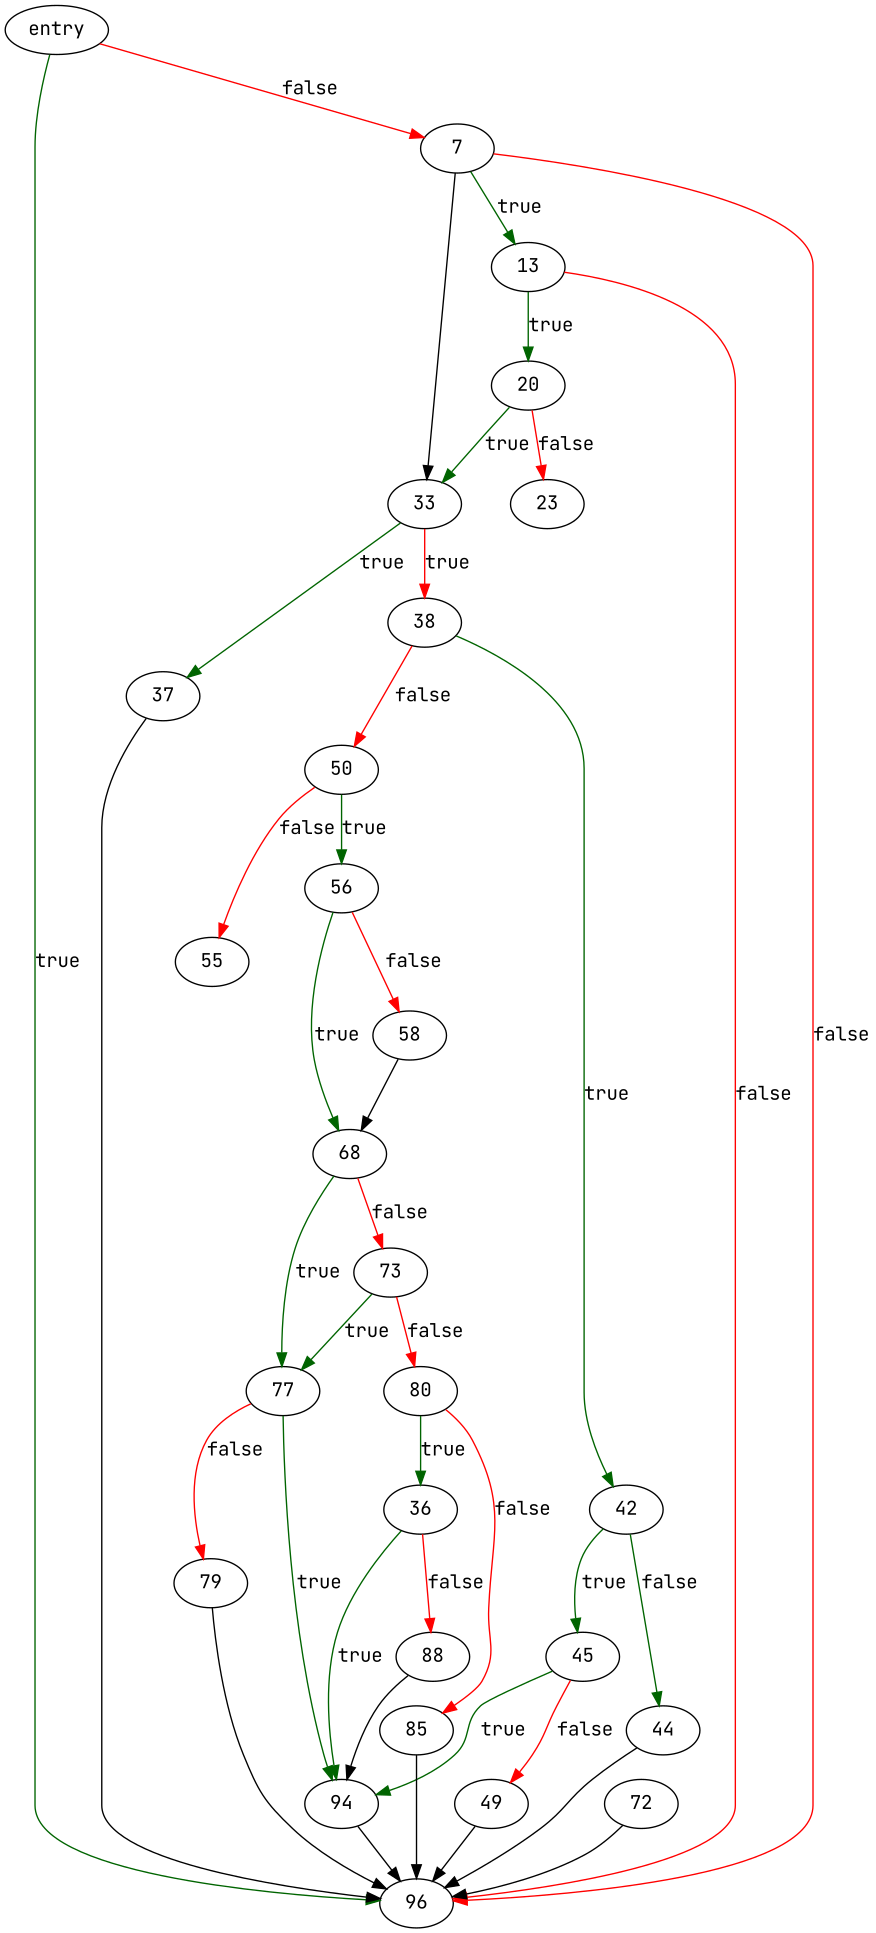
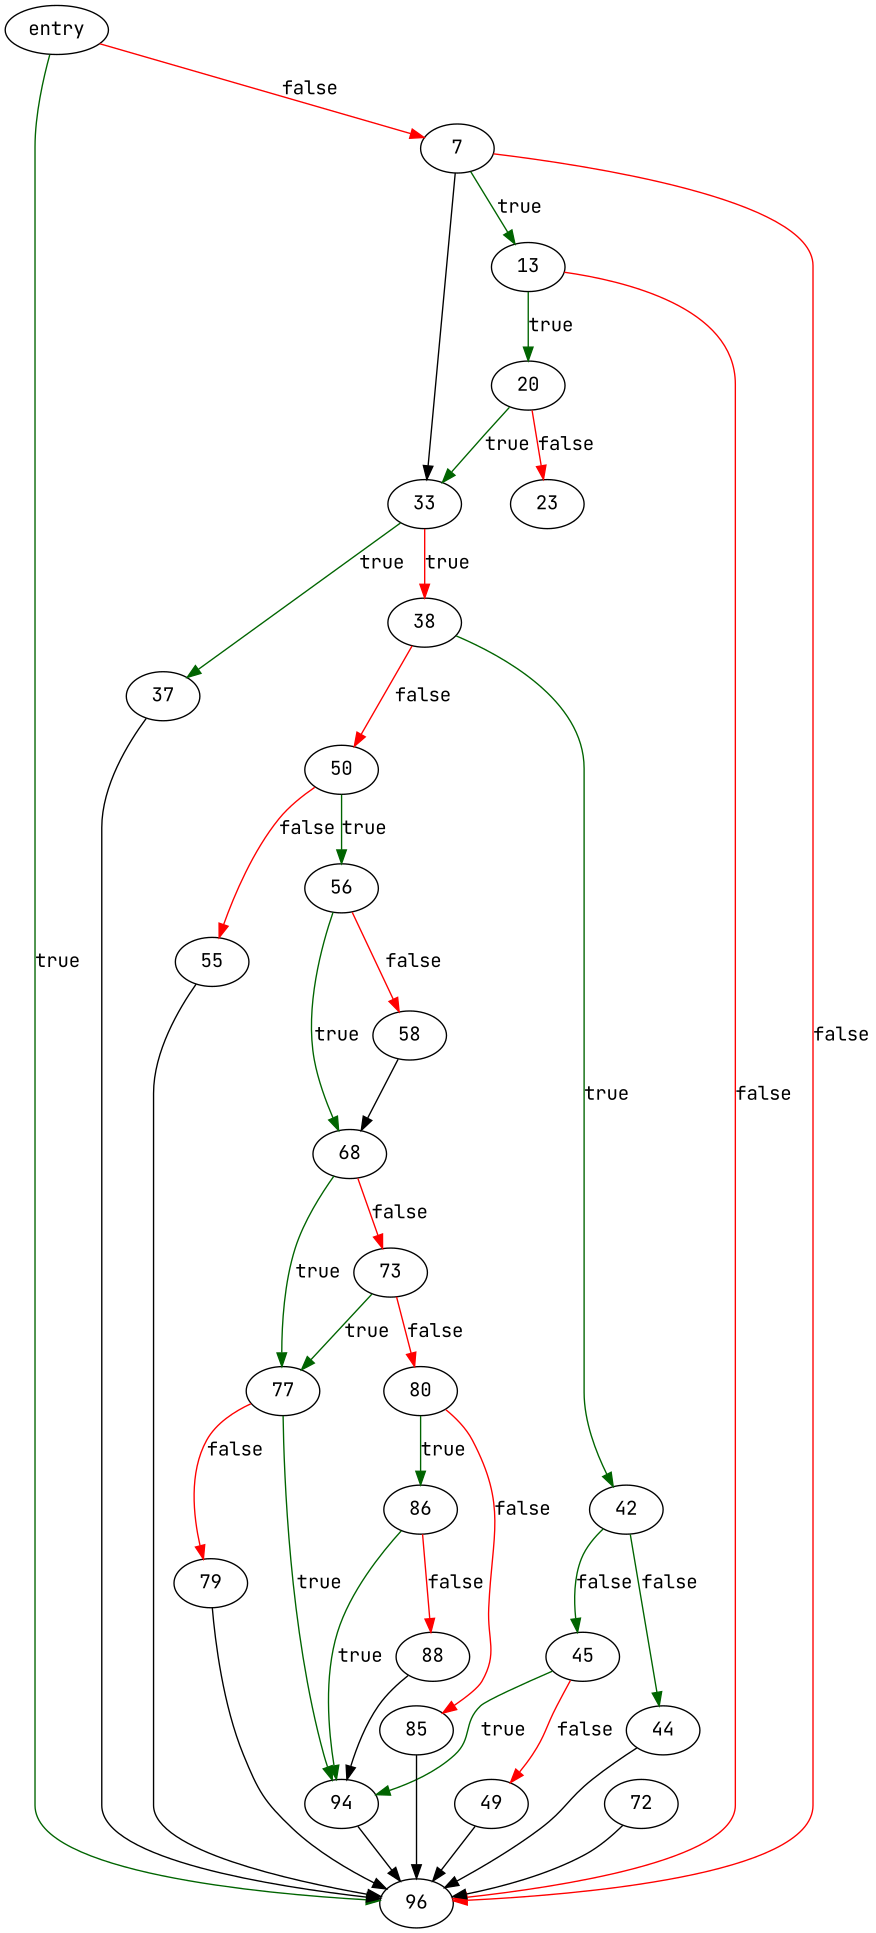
edge "55" -> "96": added
node "36": label "36" -> "86"
edge "42" -> "45": label "true" -> "false"
